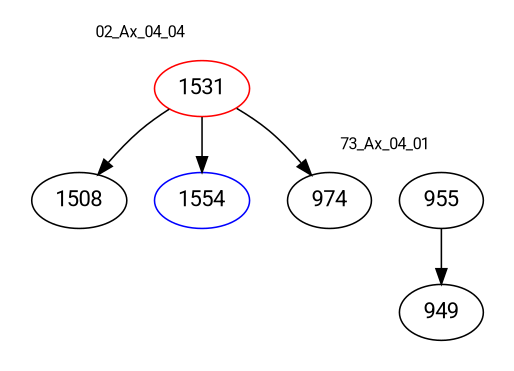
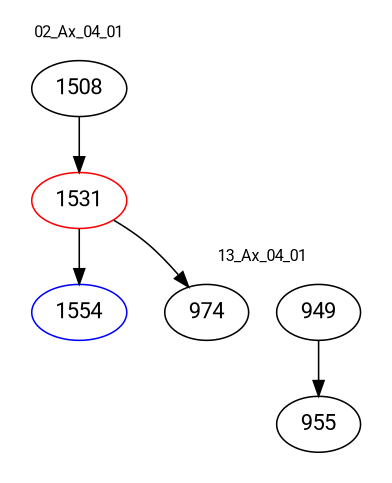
cluster "02_Ax_04_04": label "02_Ax_04_04" -> "02_Ax_04_01"
edge "1531" -> "1508": reversed
cluster "73_Ax_04_01": label "73_Ax_04_01" -> "13_Ax_04_01"
edge "955" -> "949": reversed
